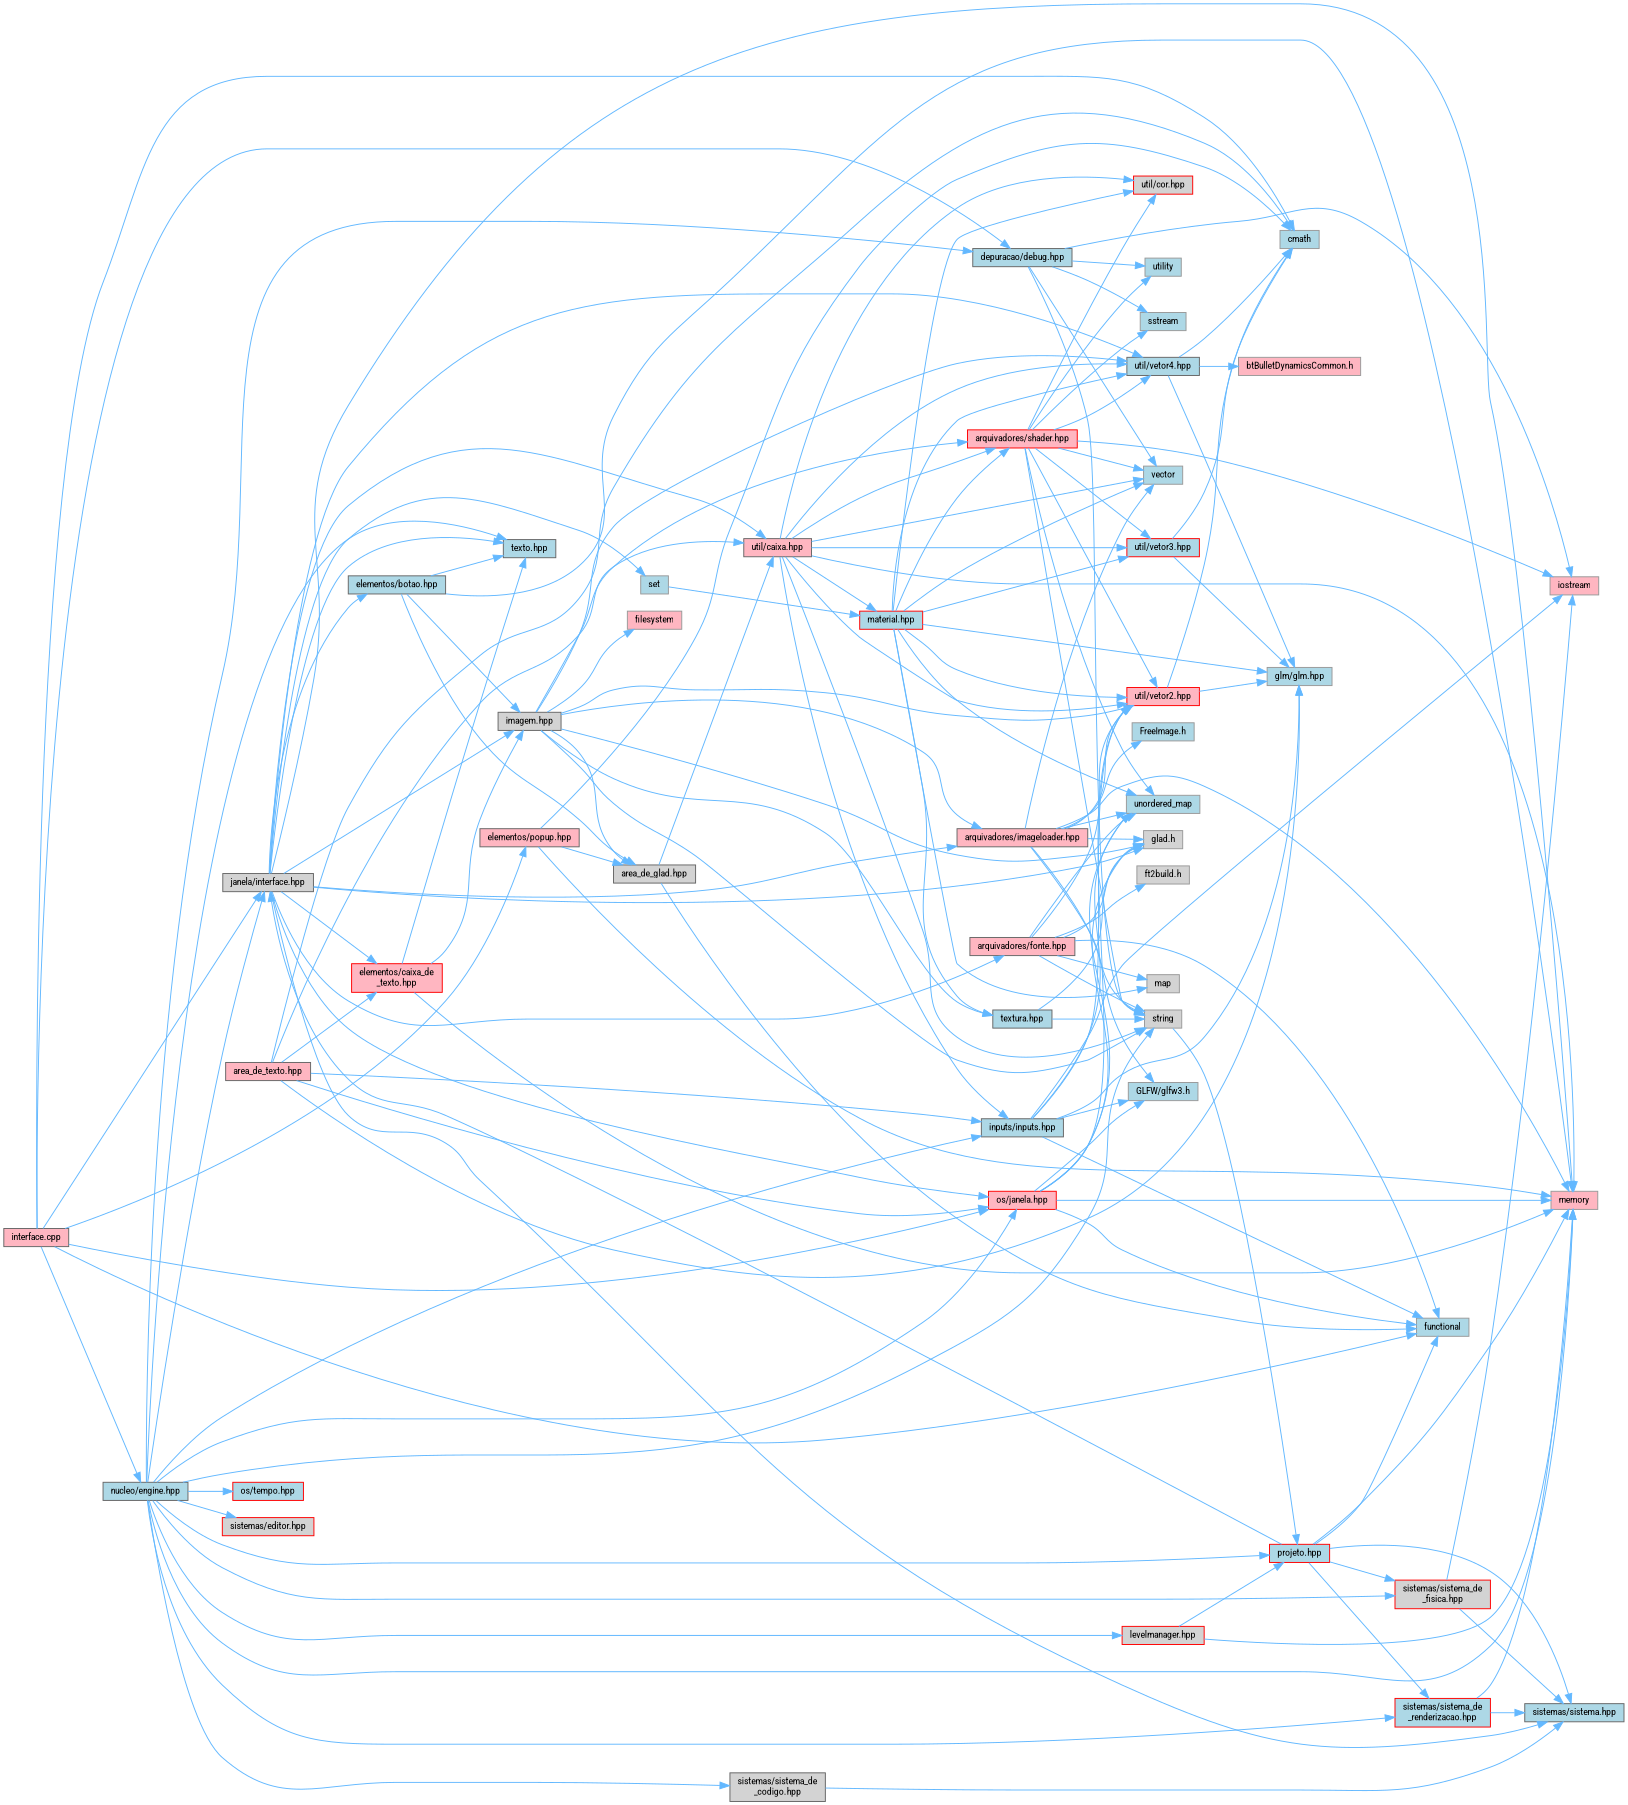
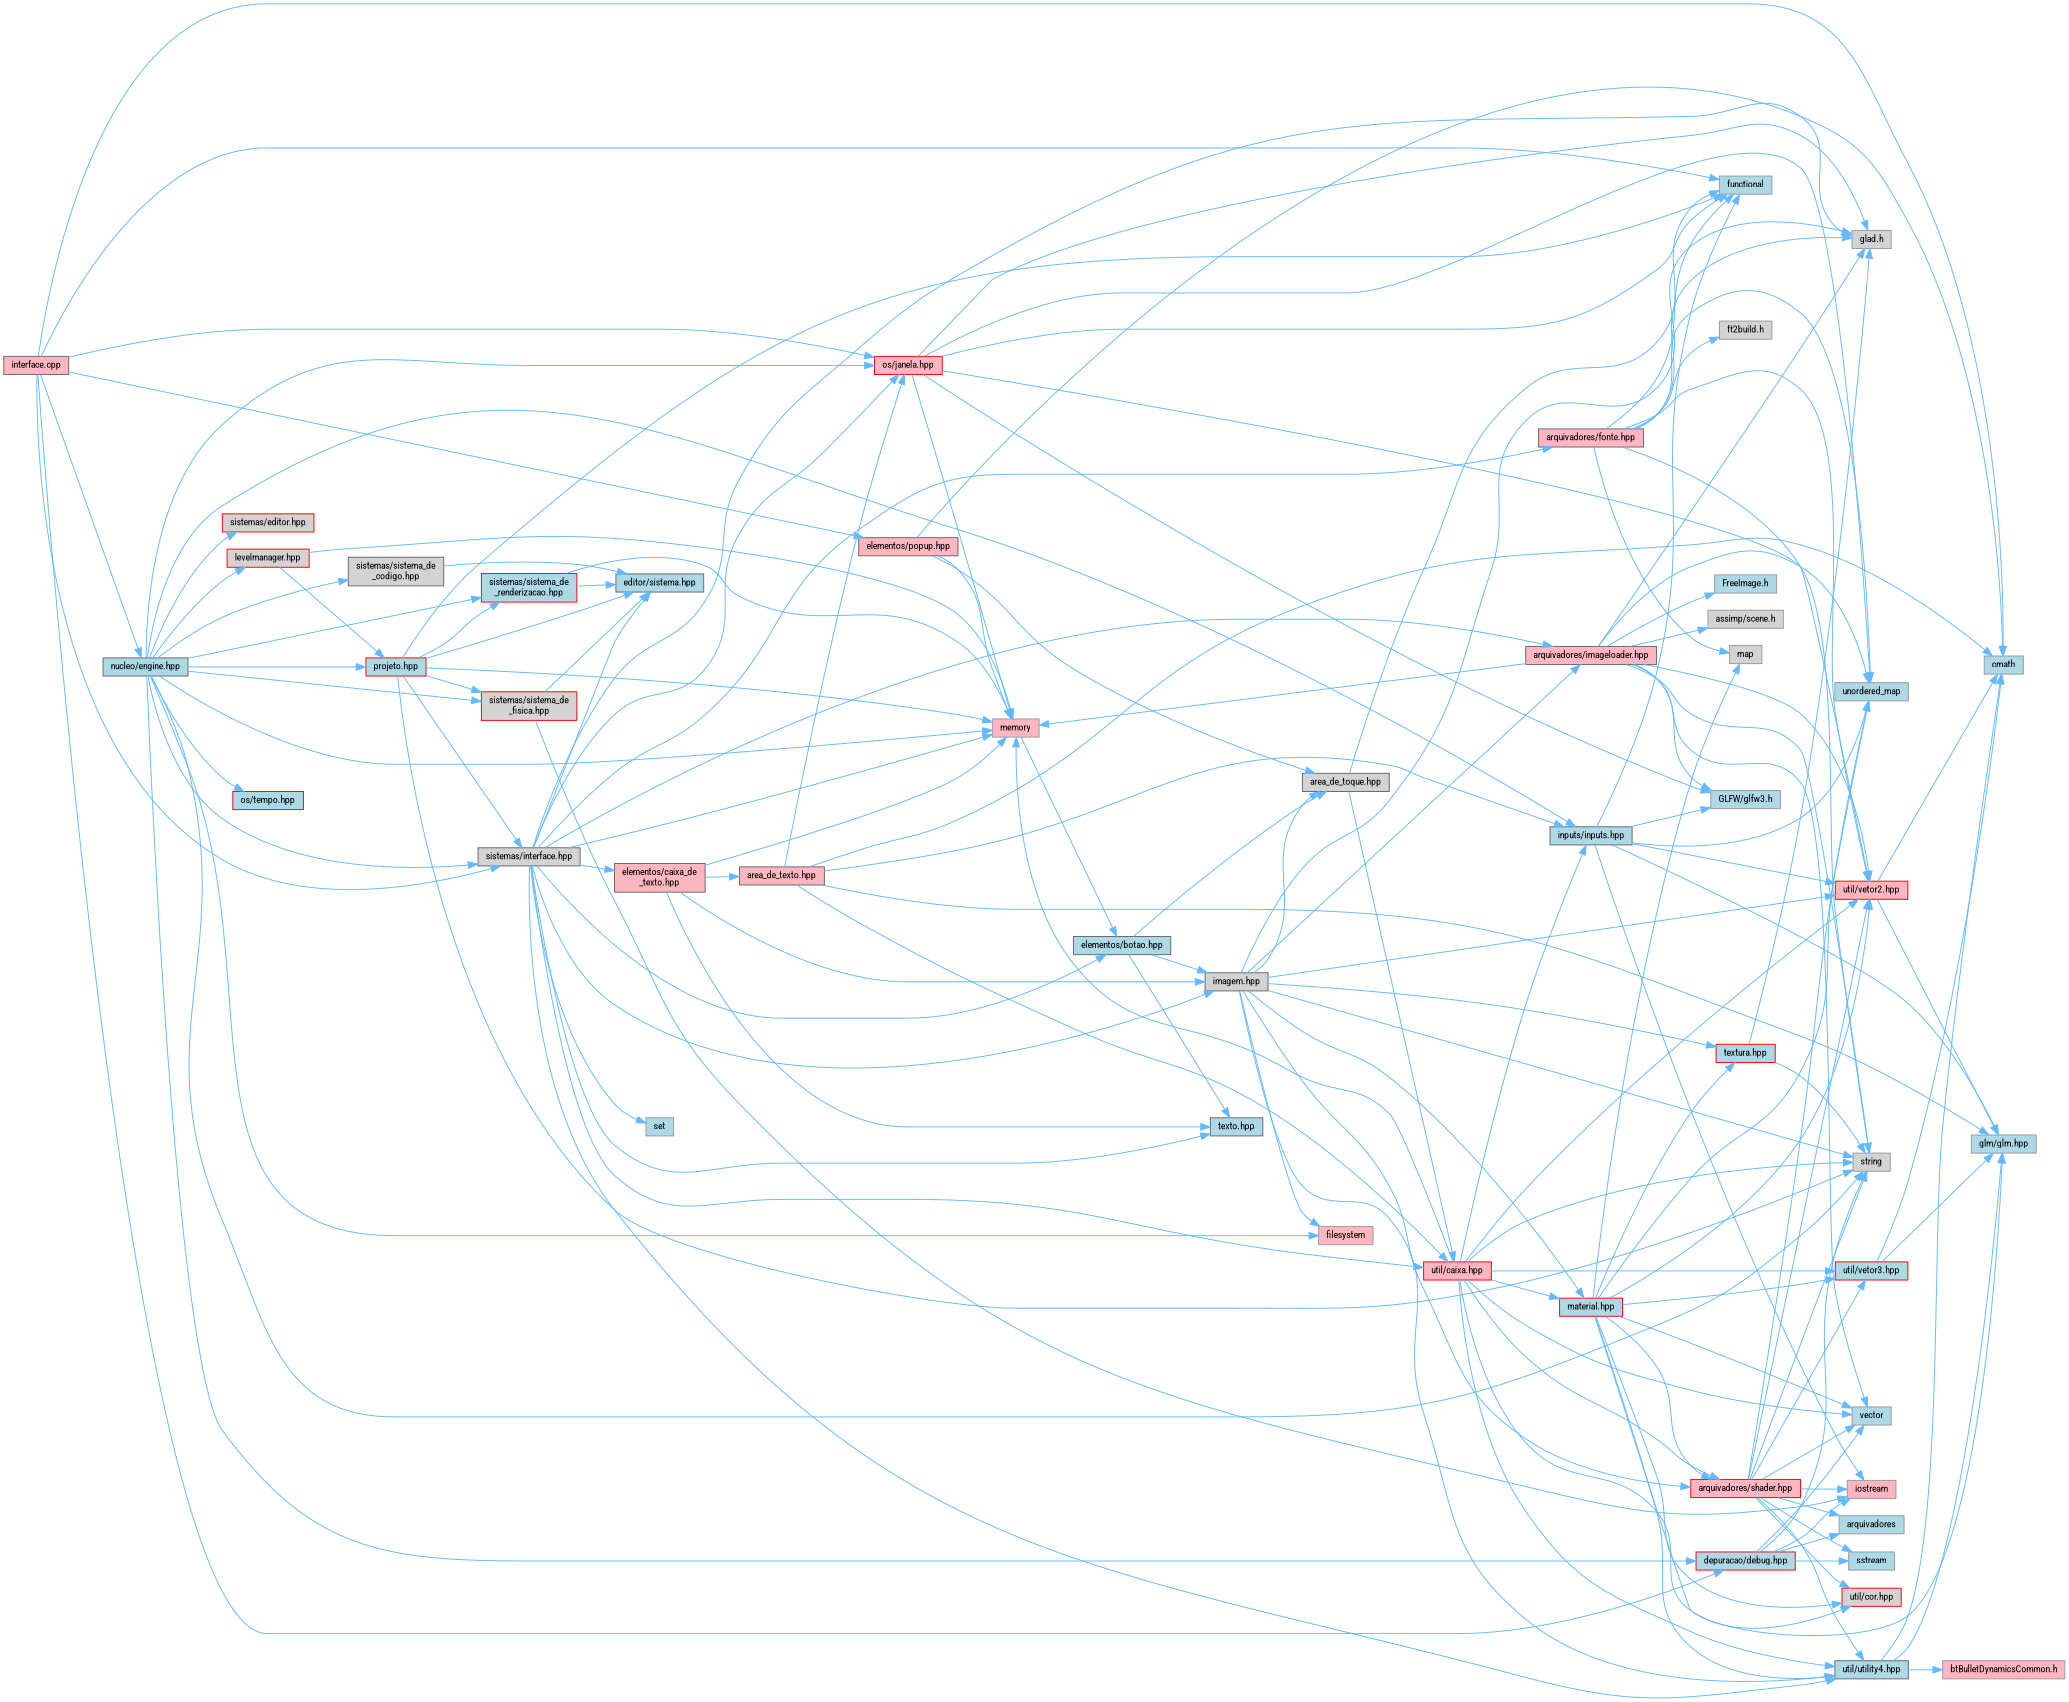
edge "elementos/botao.hpp" -> "memory": reversed
node "depuracao/debug.hpp": color grey40 -> red
node "utility": label "utility" -> "arquivadores"
node "util/vetor4.hpp": label "util/vetor4.hpp" -> "util/utility4.hpp"
node "util/caixa.hpp": color grey40 -> red
edge "set" -> "material.hpp": now "imagem.hpp" -> "material.hpp"
node "assimp/scene.h": added
node "area_de_glad.hpp": label "area_de_glad.hpp" -> "area_de_toque.hpp"
node "janela/interface.hpp": label "janela/interface.hpp" -> "sistemas/interface.hpp"
edge "nucleo/engine.hpp" -> "texto.hpp": now "nucleo/engine.hpp" -> "filesystem"
node "elementos/caixa_de _texto.hpp": color red -> grey40
node "textura.hpp": color grey40 -> red
edge "area_de_texto.hpp" -> "elementos/caixa_de _texto.hpp": reversed
edge "string" -> "projeto.hpp": reversed
node "sistemas/sistema.hpp": label "sistemas/sistema.hpp" -> "editor/sistema.hpp"
